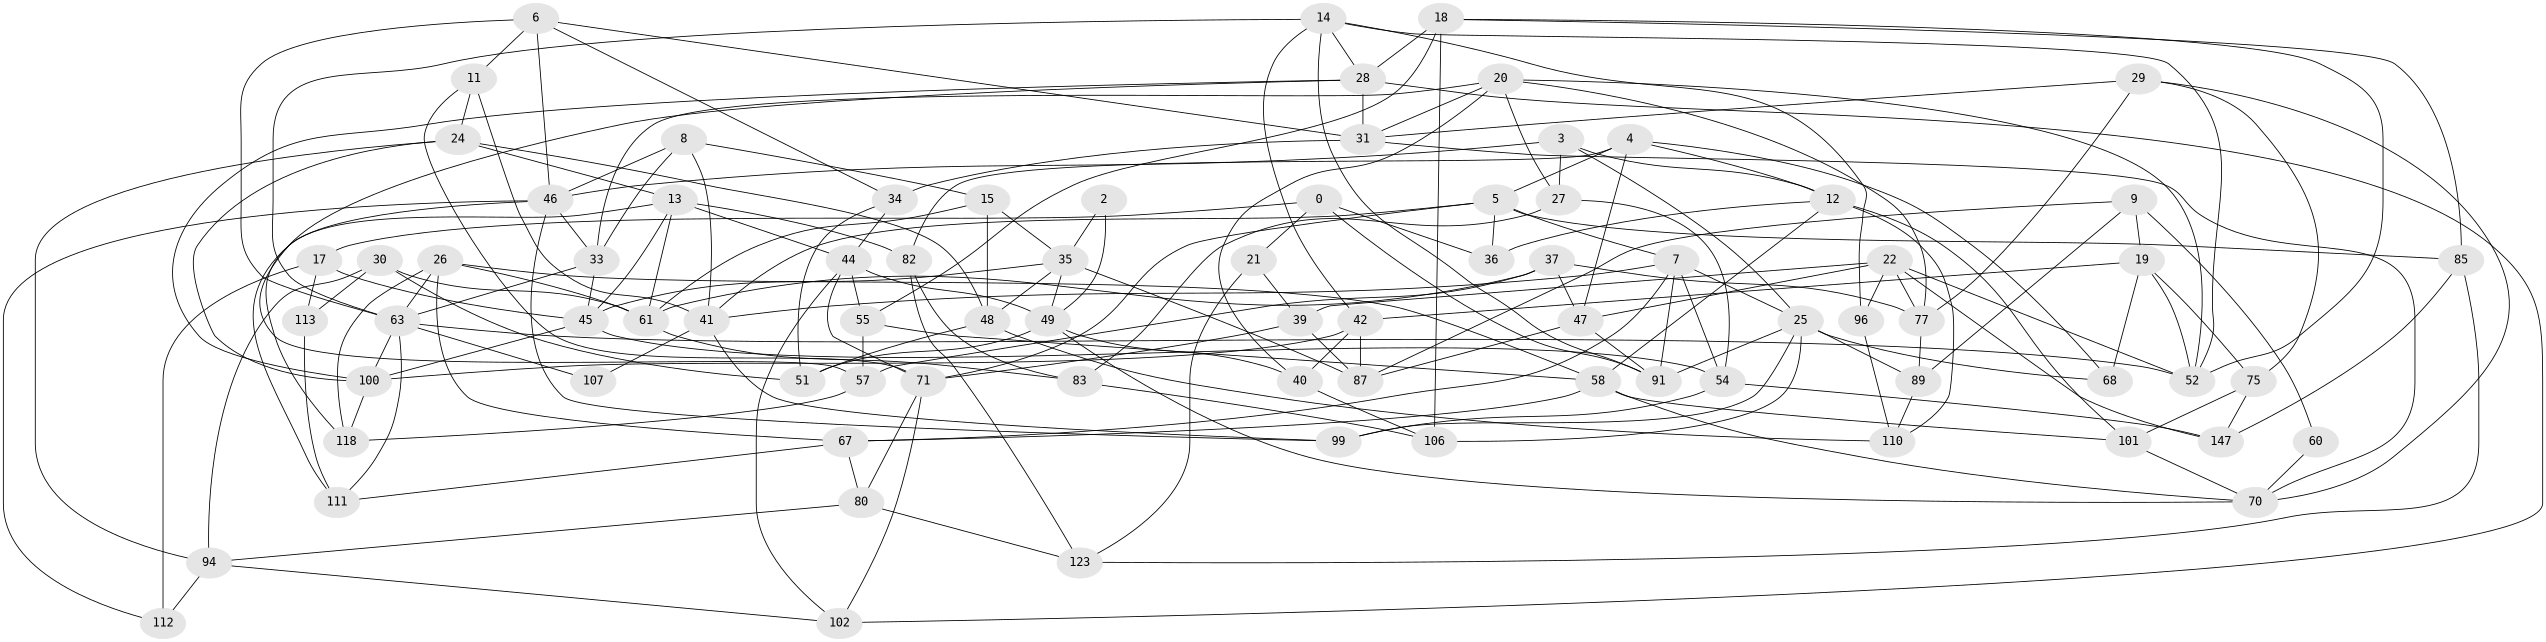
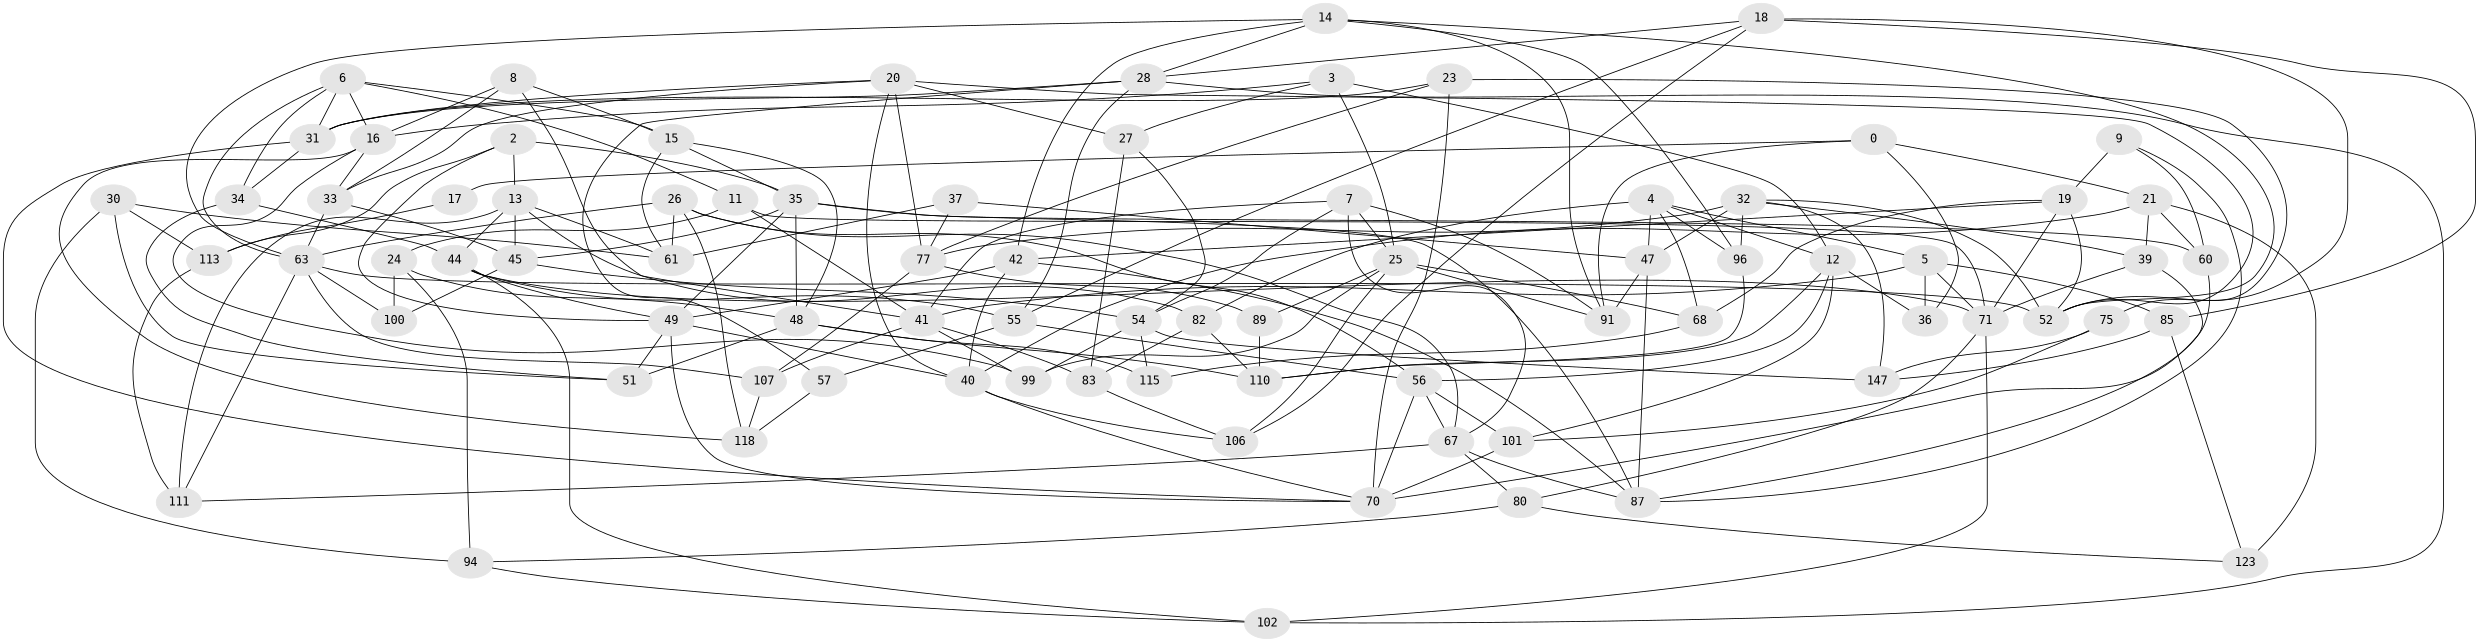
node "29": label "29" -> "23"
edge "6" -- "15": added
edge "28" -- "100": now "28" -- "55"
edge "24" -- "13": now "2" -- "13"
node "46": label "46" -> "16"
edge "2" -- "113": added
edge "35" -- "60": added
edge "21" -- "60": added
edge "5" -- "7": removed
edge "4" -- "96": added
edge "21" -- "40": added
node "22": label "22" -> "32"
edge "9" -- "89": removed
edge "17" -- "45": removed
edge "37" -- "57": removed
edge "19" -- "75": now "19" -- "71"
edge "77" -- "107": added
edge "61" -- "83": now "41" -- "83"
edge "42" -- "100": now "42" -- "49"
node "115": added
node "58": label "58" -> "56"
edge "100" -- "118": now "107" -- "118"
edge "82" -- "123": now "82" -- "110"
edge "40" -- "70": added
edge "67" -- "87": added
node "112": removed
